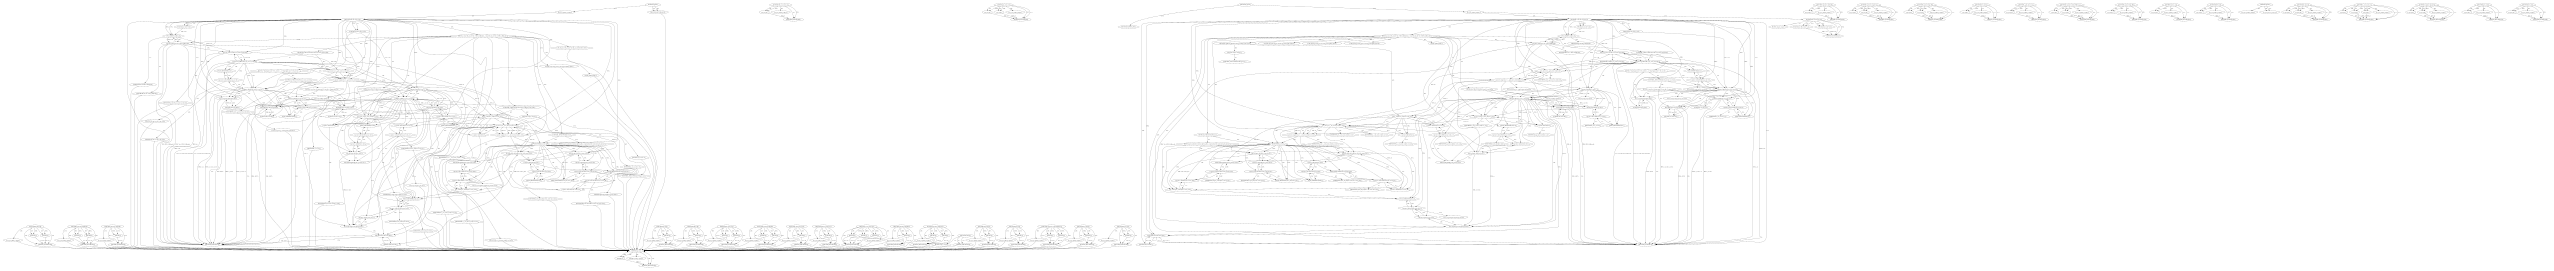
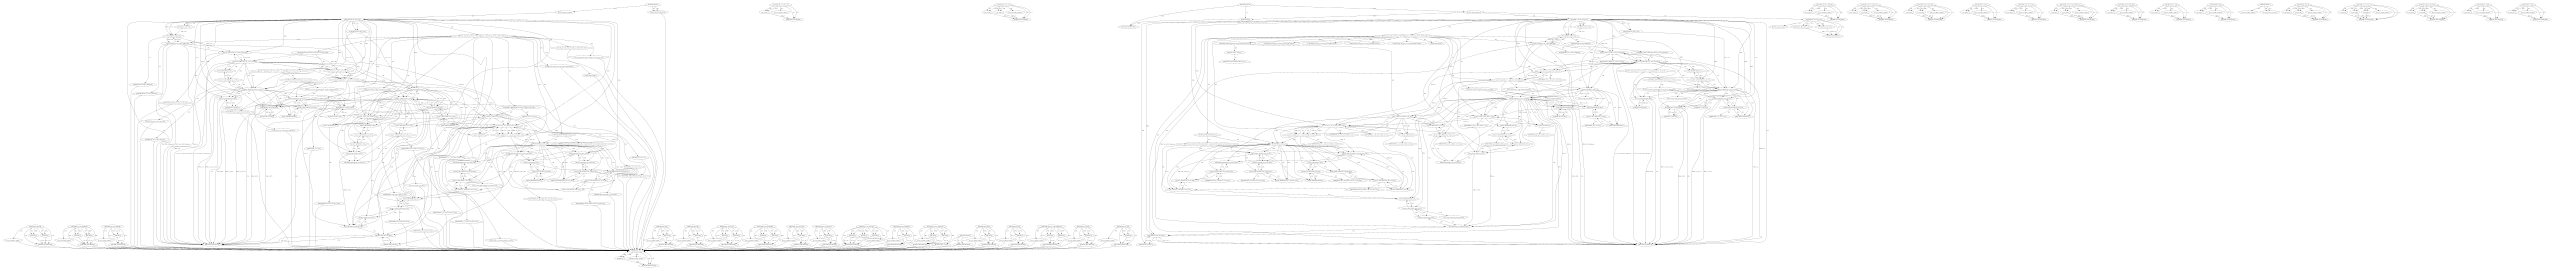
node "(UNKNOWN,),))": added
node "<(LOCAL,struct extent_info ei: extent_info)<SUB>7</SUB>>": added
node "<(LOCAL,struct extent_node* en: extent_node*)<SUB>5</SUB>>": added
